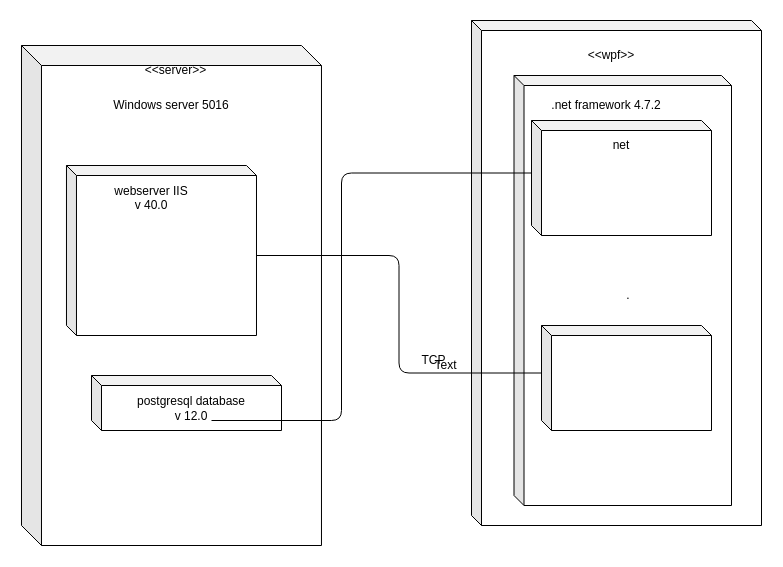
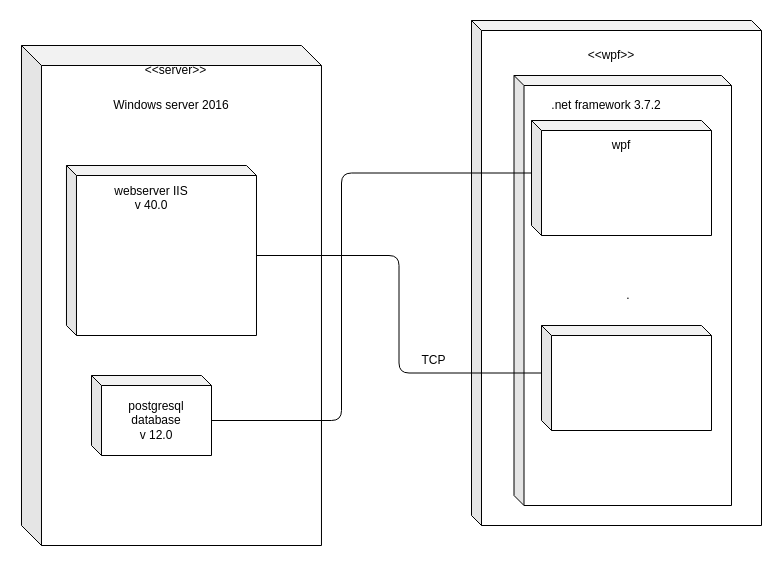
node "Windows server 5016": label "Windows server 5016" -> "Windows server 2016"
node ".net framework 4.7.2": label ".net framework 4.7.2" -> ".net framework 3.7.2"
node "net": label "net" -> "wpf"
node "Text": removed
node "postgresql database v 12.0": size 190x55 -> 120x80
